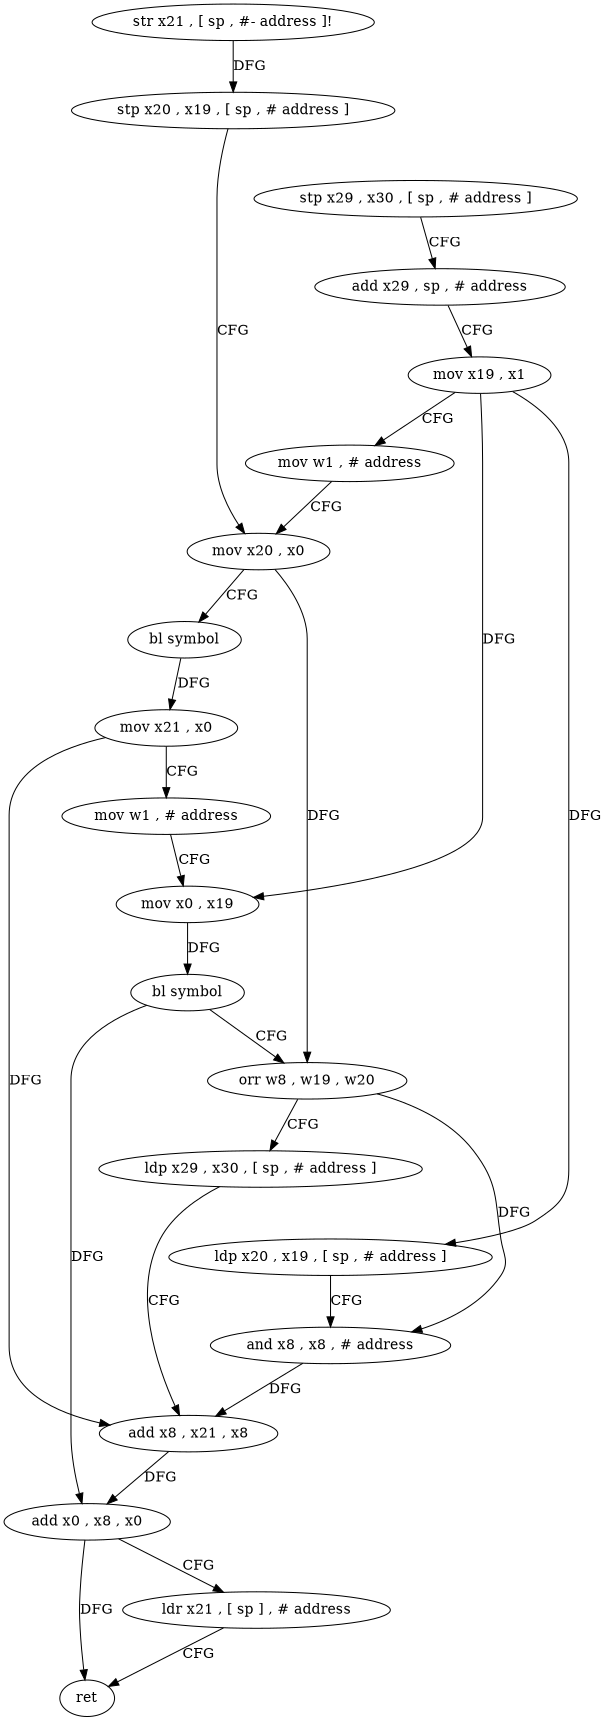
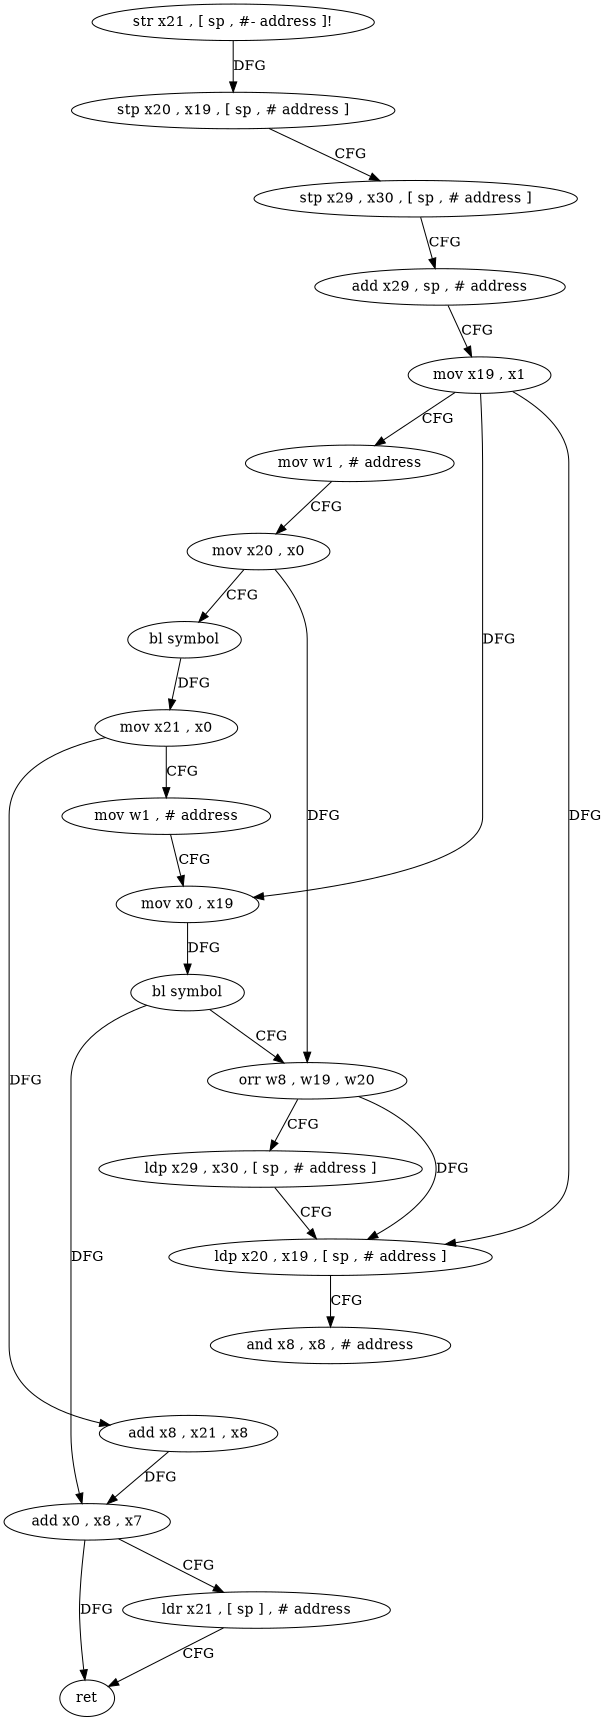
edge "stp x20 , x19 , [ sp , # address ]" -> "mov x20 , x0": now "stp x20 , x19 , [ sp , # address ]" -> "stp x29 , x30 , [ sp , # address ]"
edge "orr w8 , w19 , w20" -> "and x8 , x8 , # address": now "orr w8 , w19 , w20" -> "ldp x20 , x19 , [ sp , # address ]"
edge "ldp x29 , x30 , [ sp , # address ]" -> "add x8 , x21 , x8": now "ldp x29 , x30 , [ sp , # address ]" -> "ldp x20 , x19 , [ sp , # address ]"
edge "and x8 , x8 , # address" -> "add x8 , x21 , x8": removed, label "DFG"
node "add x0 , x8 , x0": label "add x0 , x8 , x0" -> "add x0 , x8 , x7"
